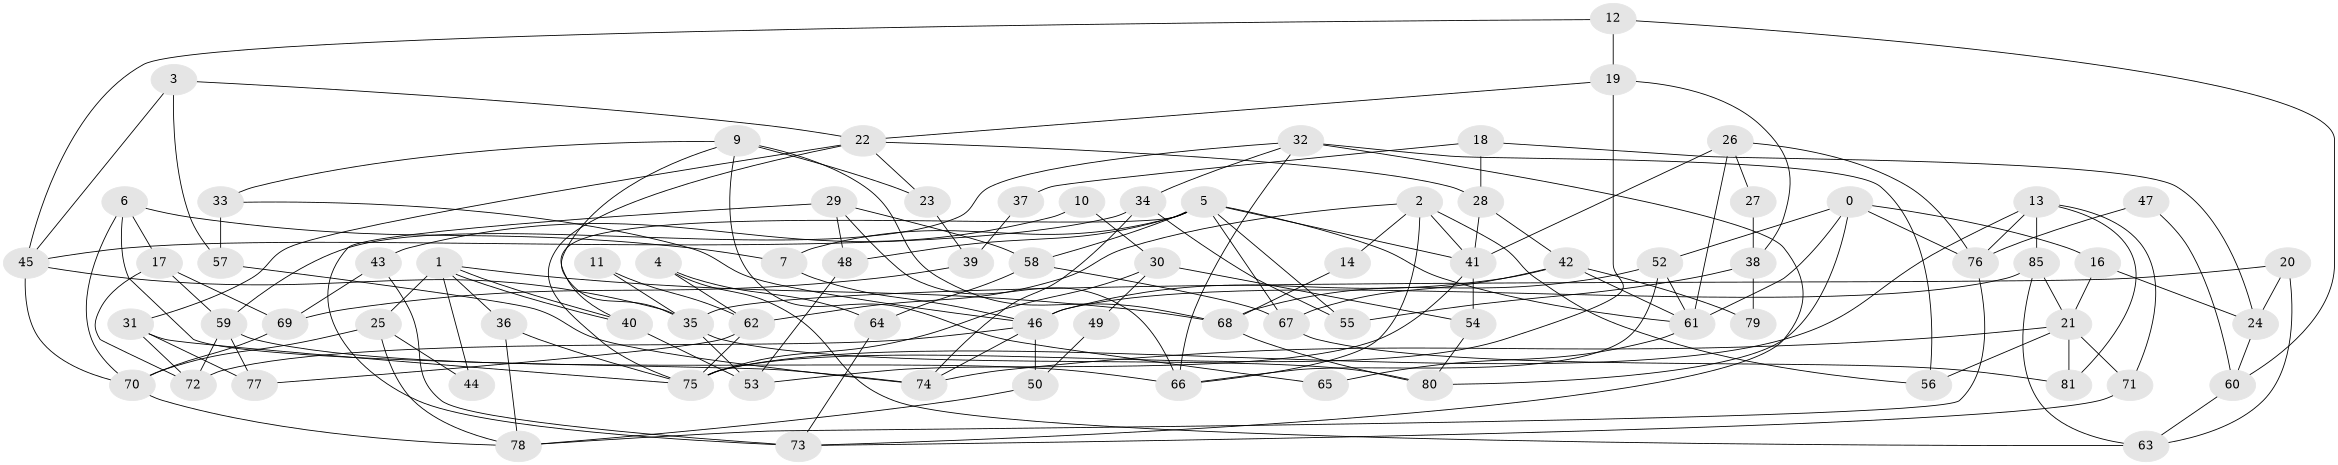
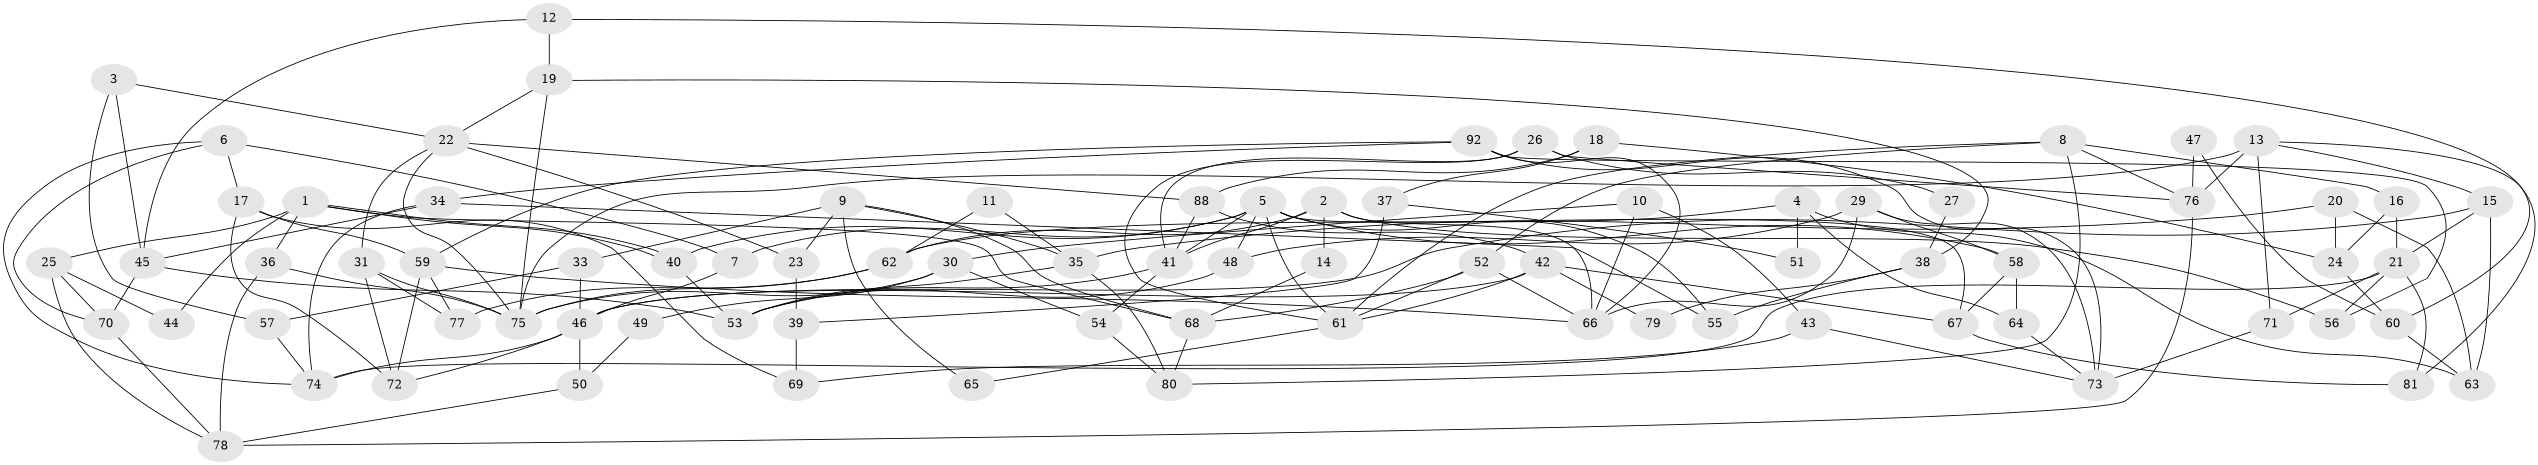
node "32": label "32" -> "92"
node "28": label "28" -> "88"
node "0": label "0" -> "8"
edge "10" -- "66": added
node "51": added
node "85": label "85" -> "15"
edge "45" -- "35": now "45" -- "53"
edge "69" -- "70": removed
